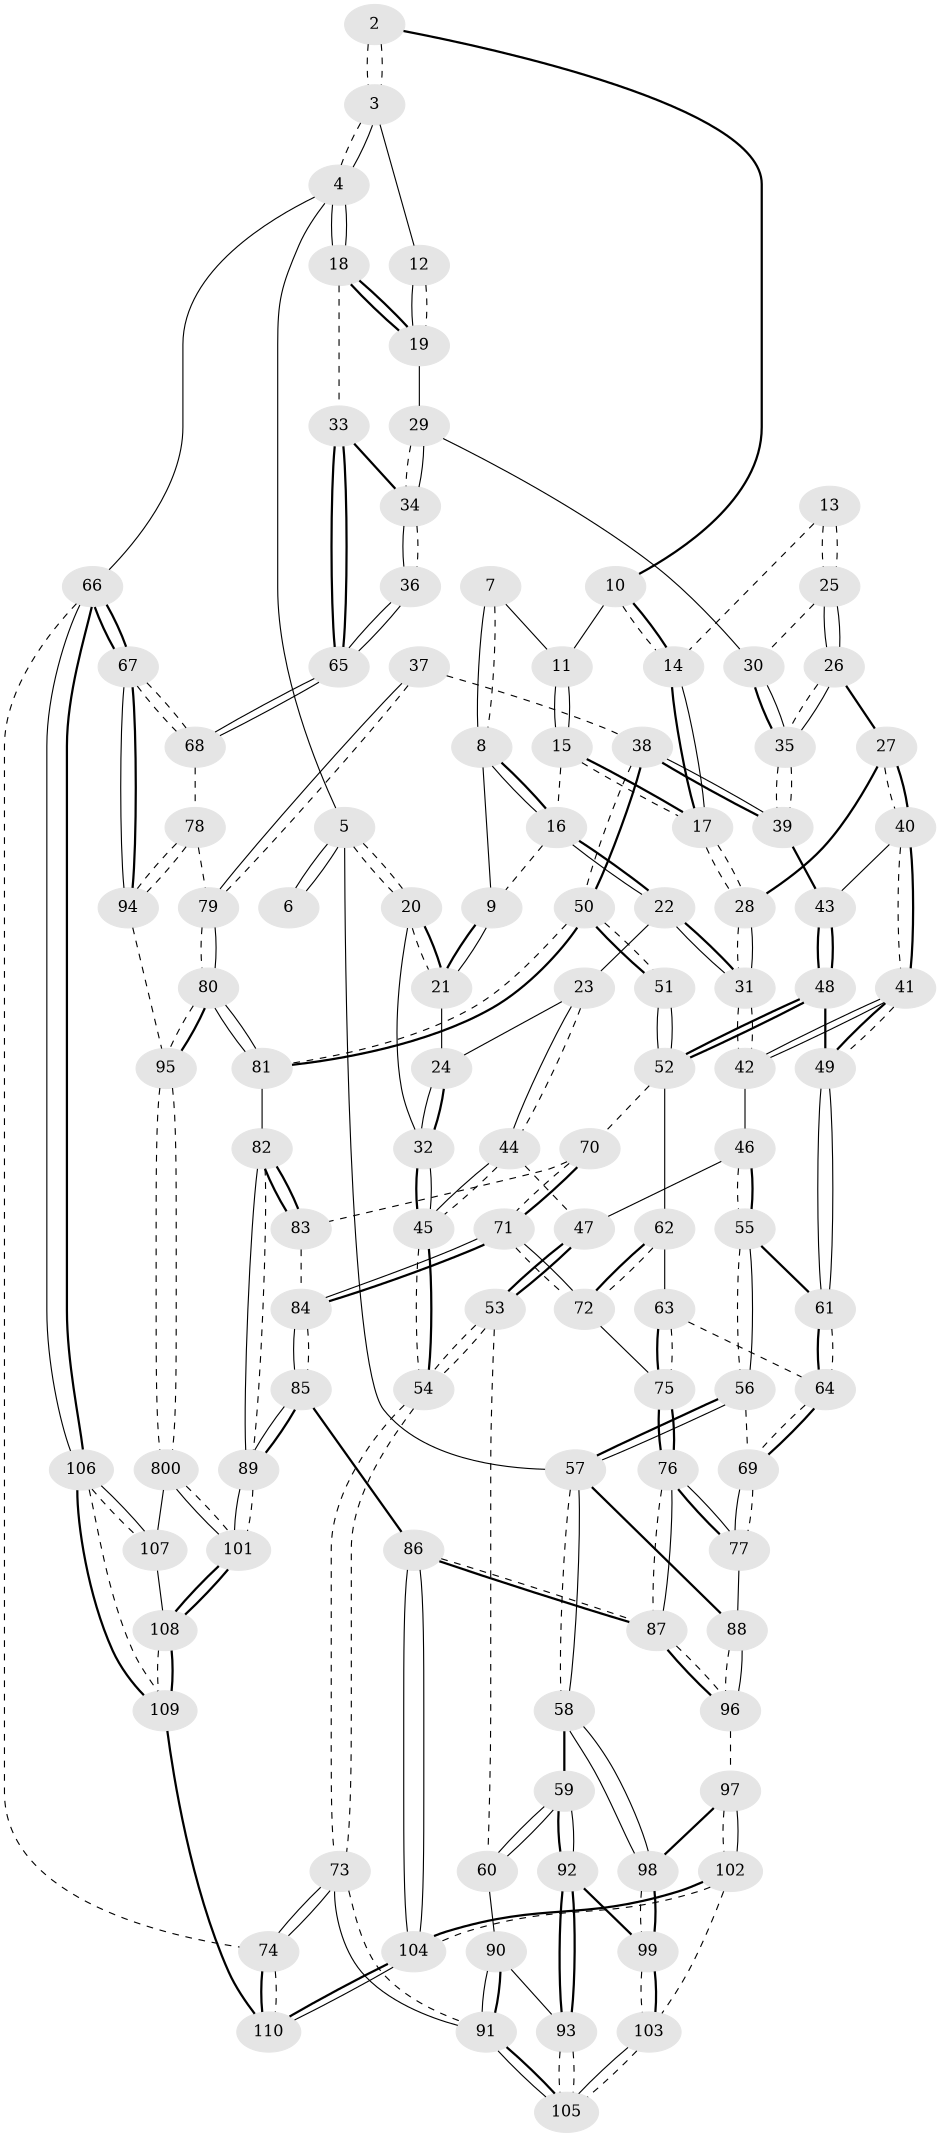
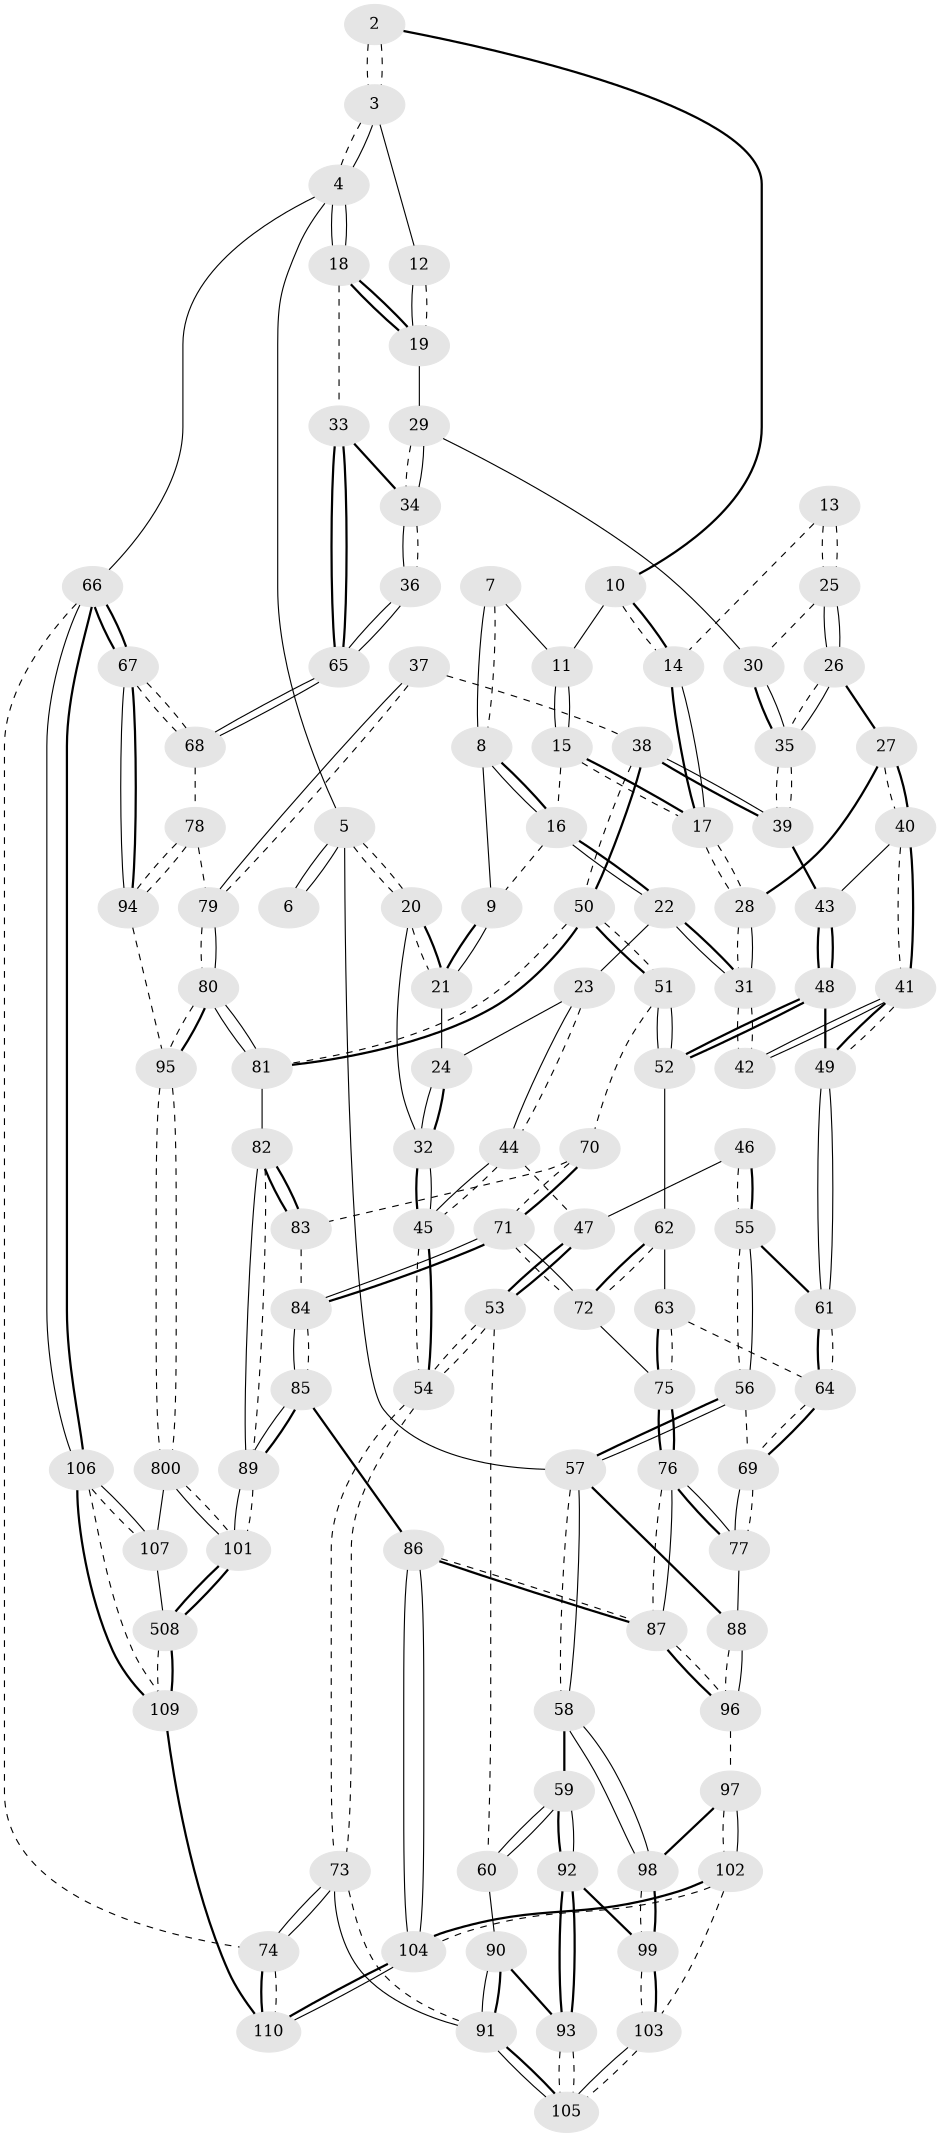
edge "52" -- "70": now "51" -- "70"
edge "42" -- "46": removed
node "108": label "108" -> "508"
edge "90" -- "93": style solid -> bold
